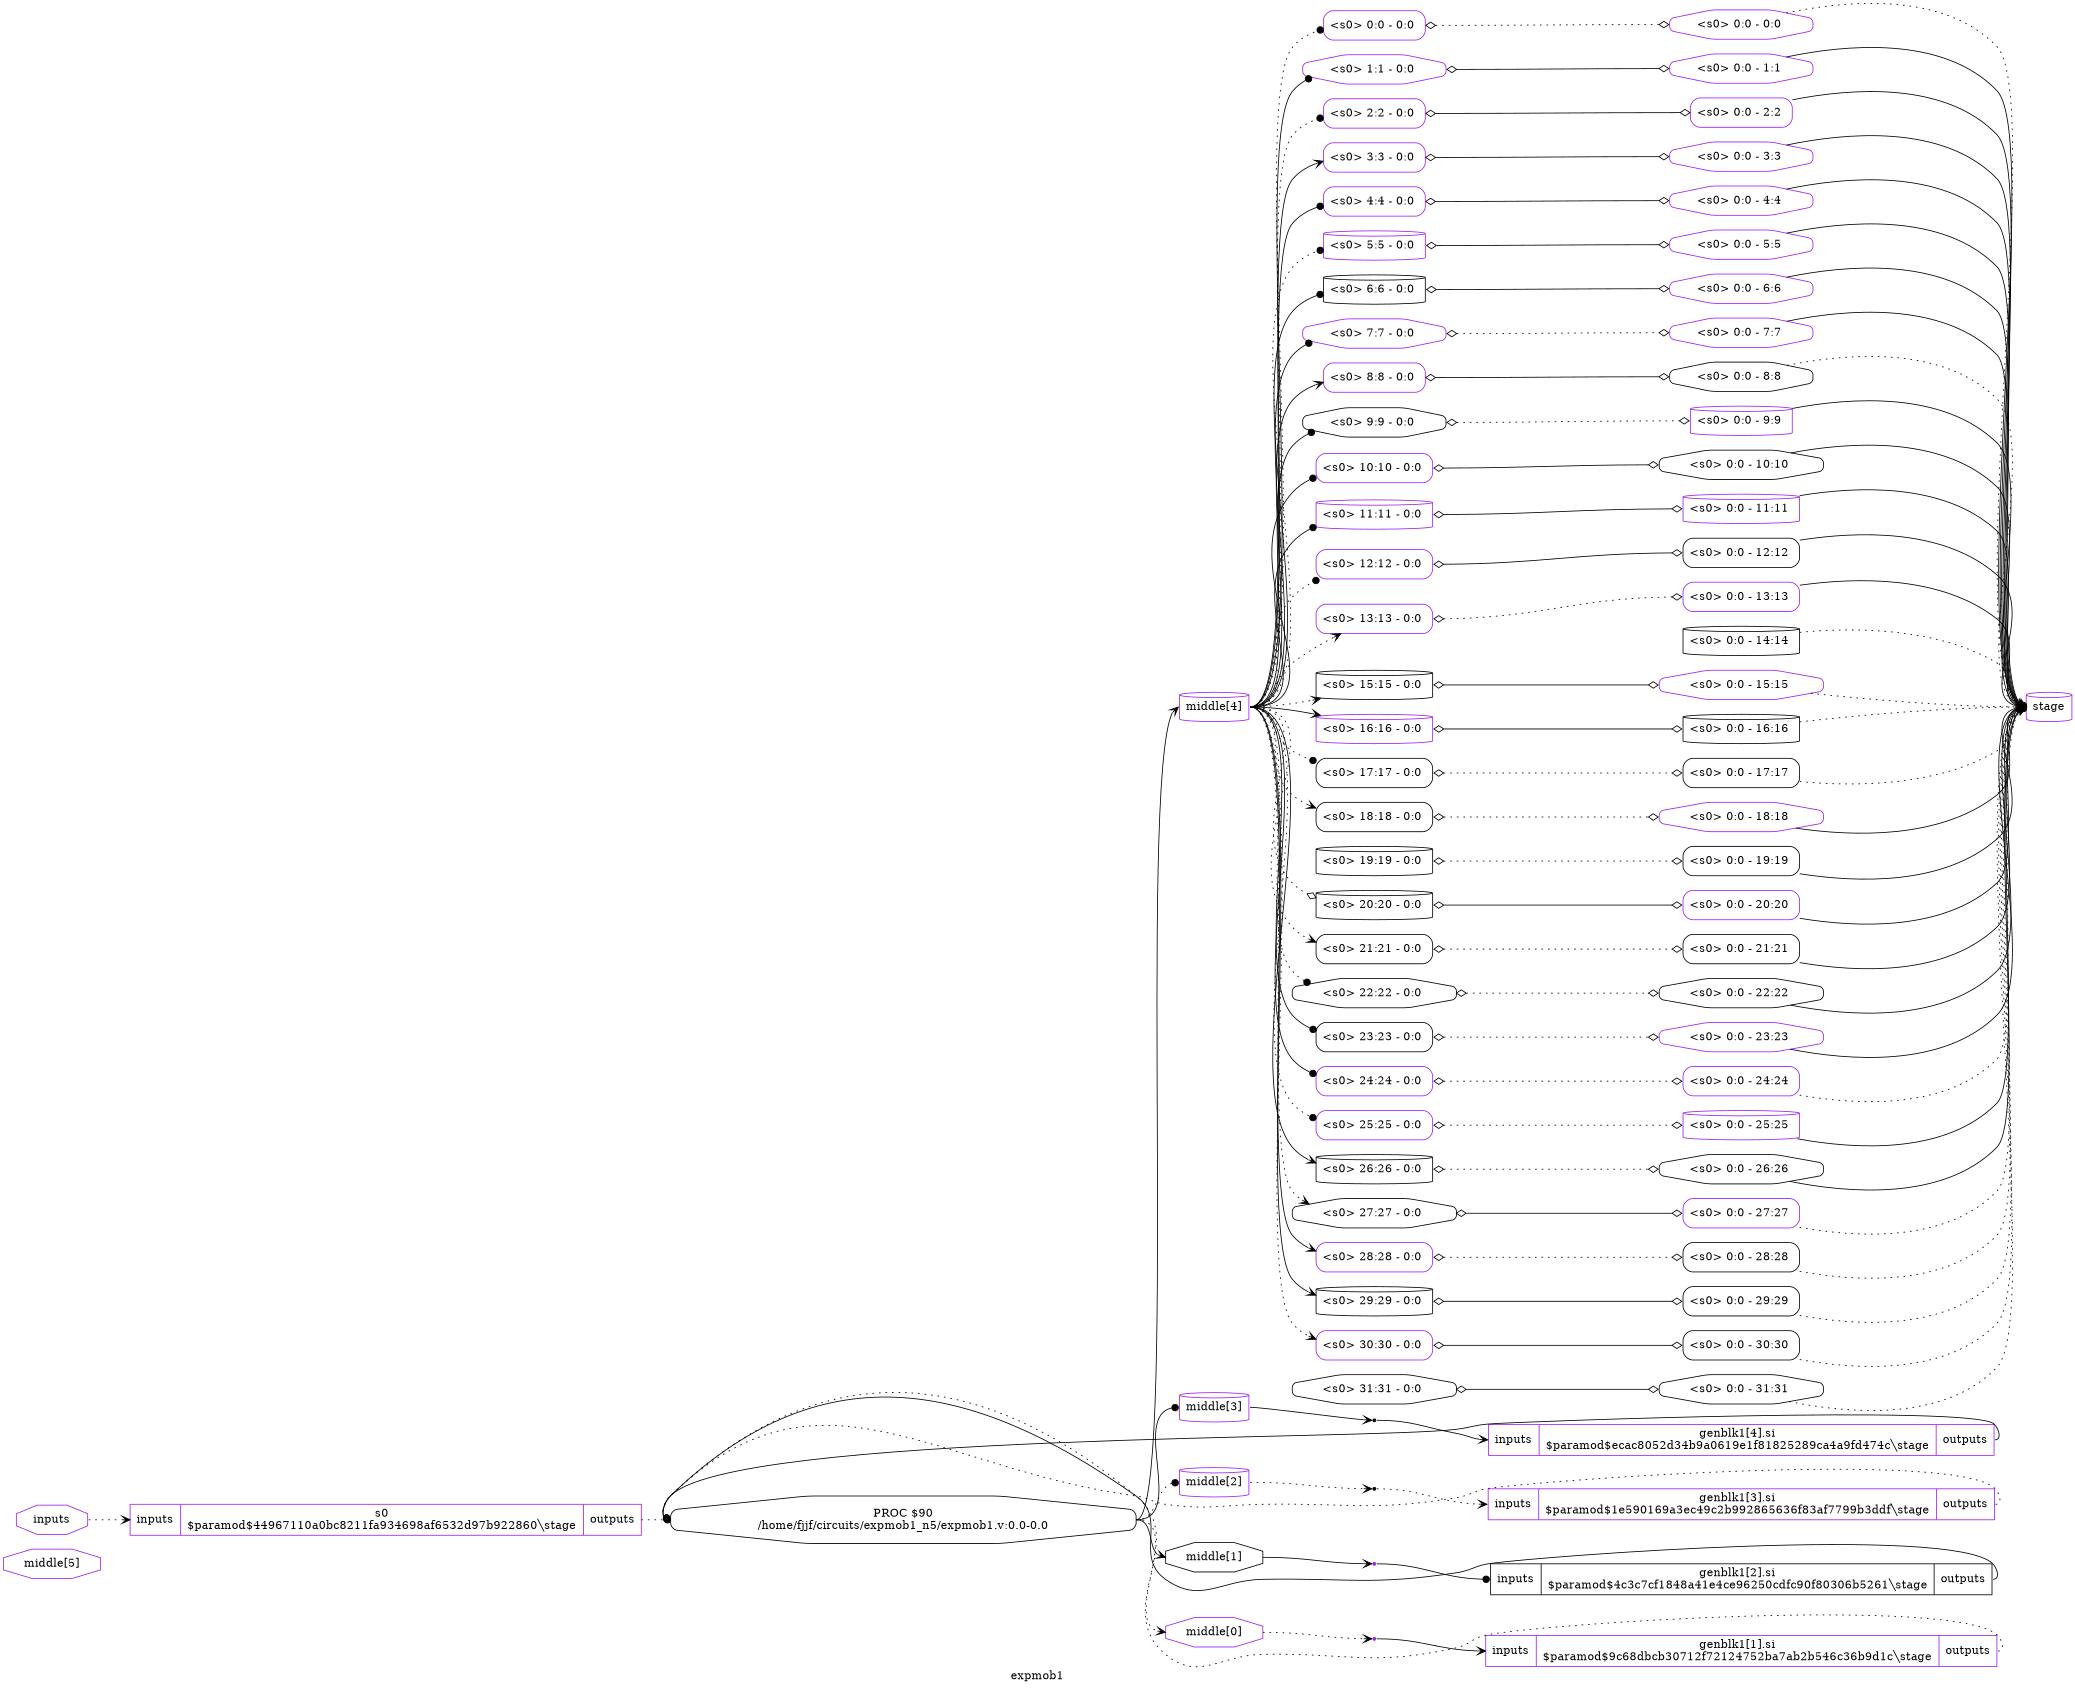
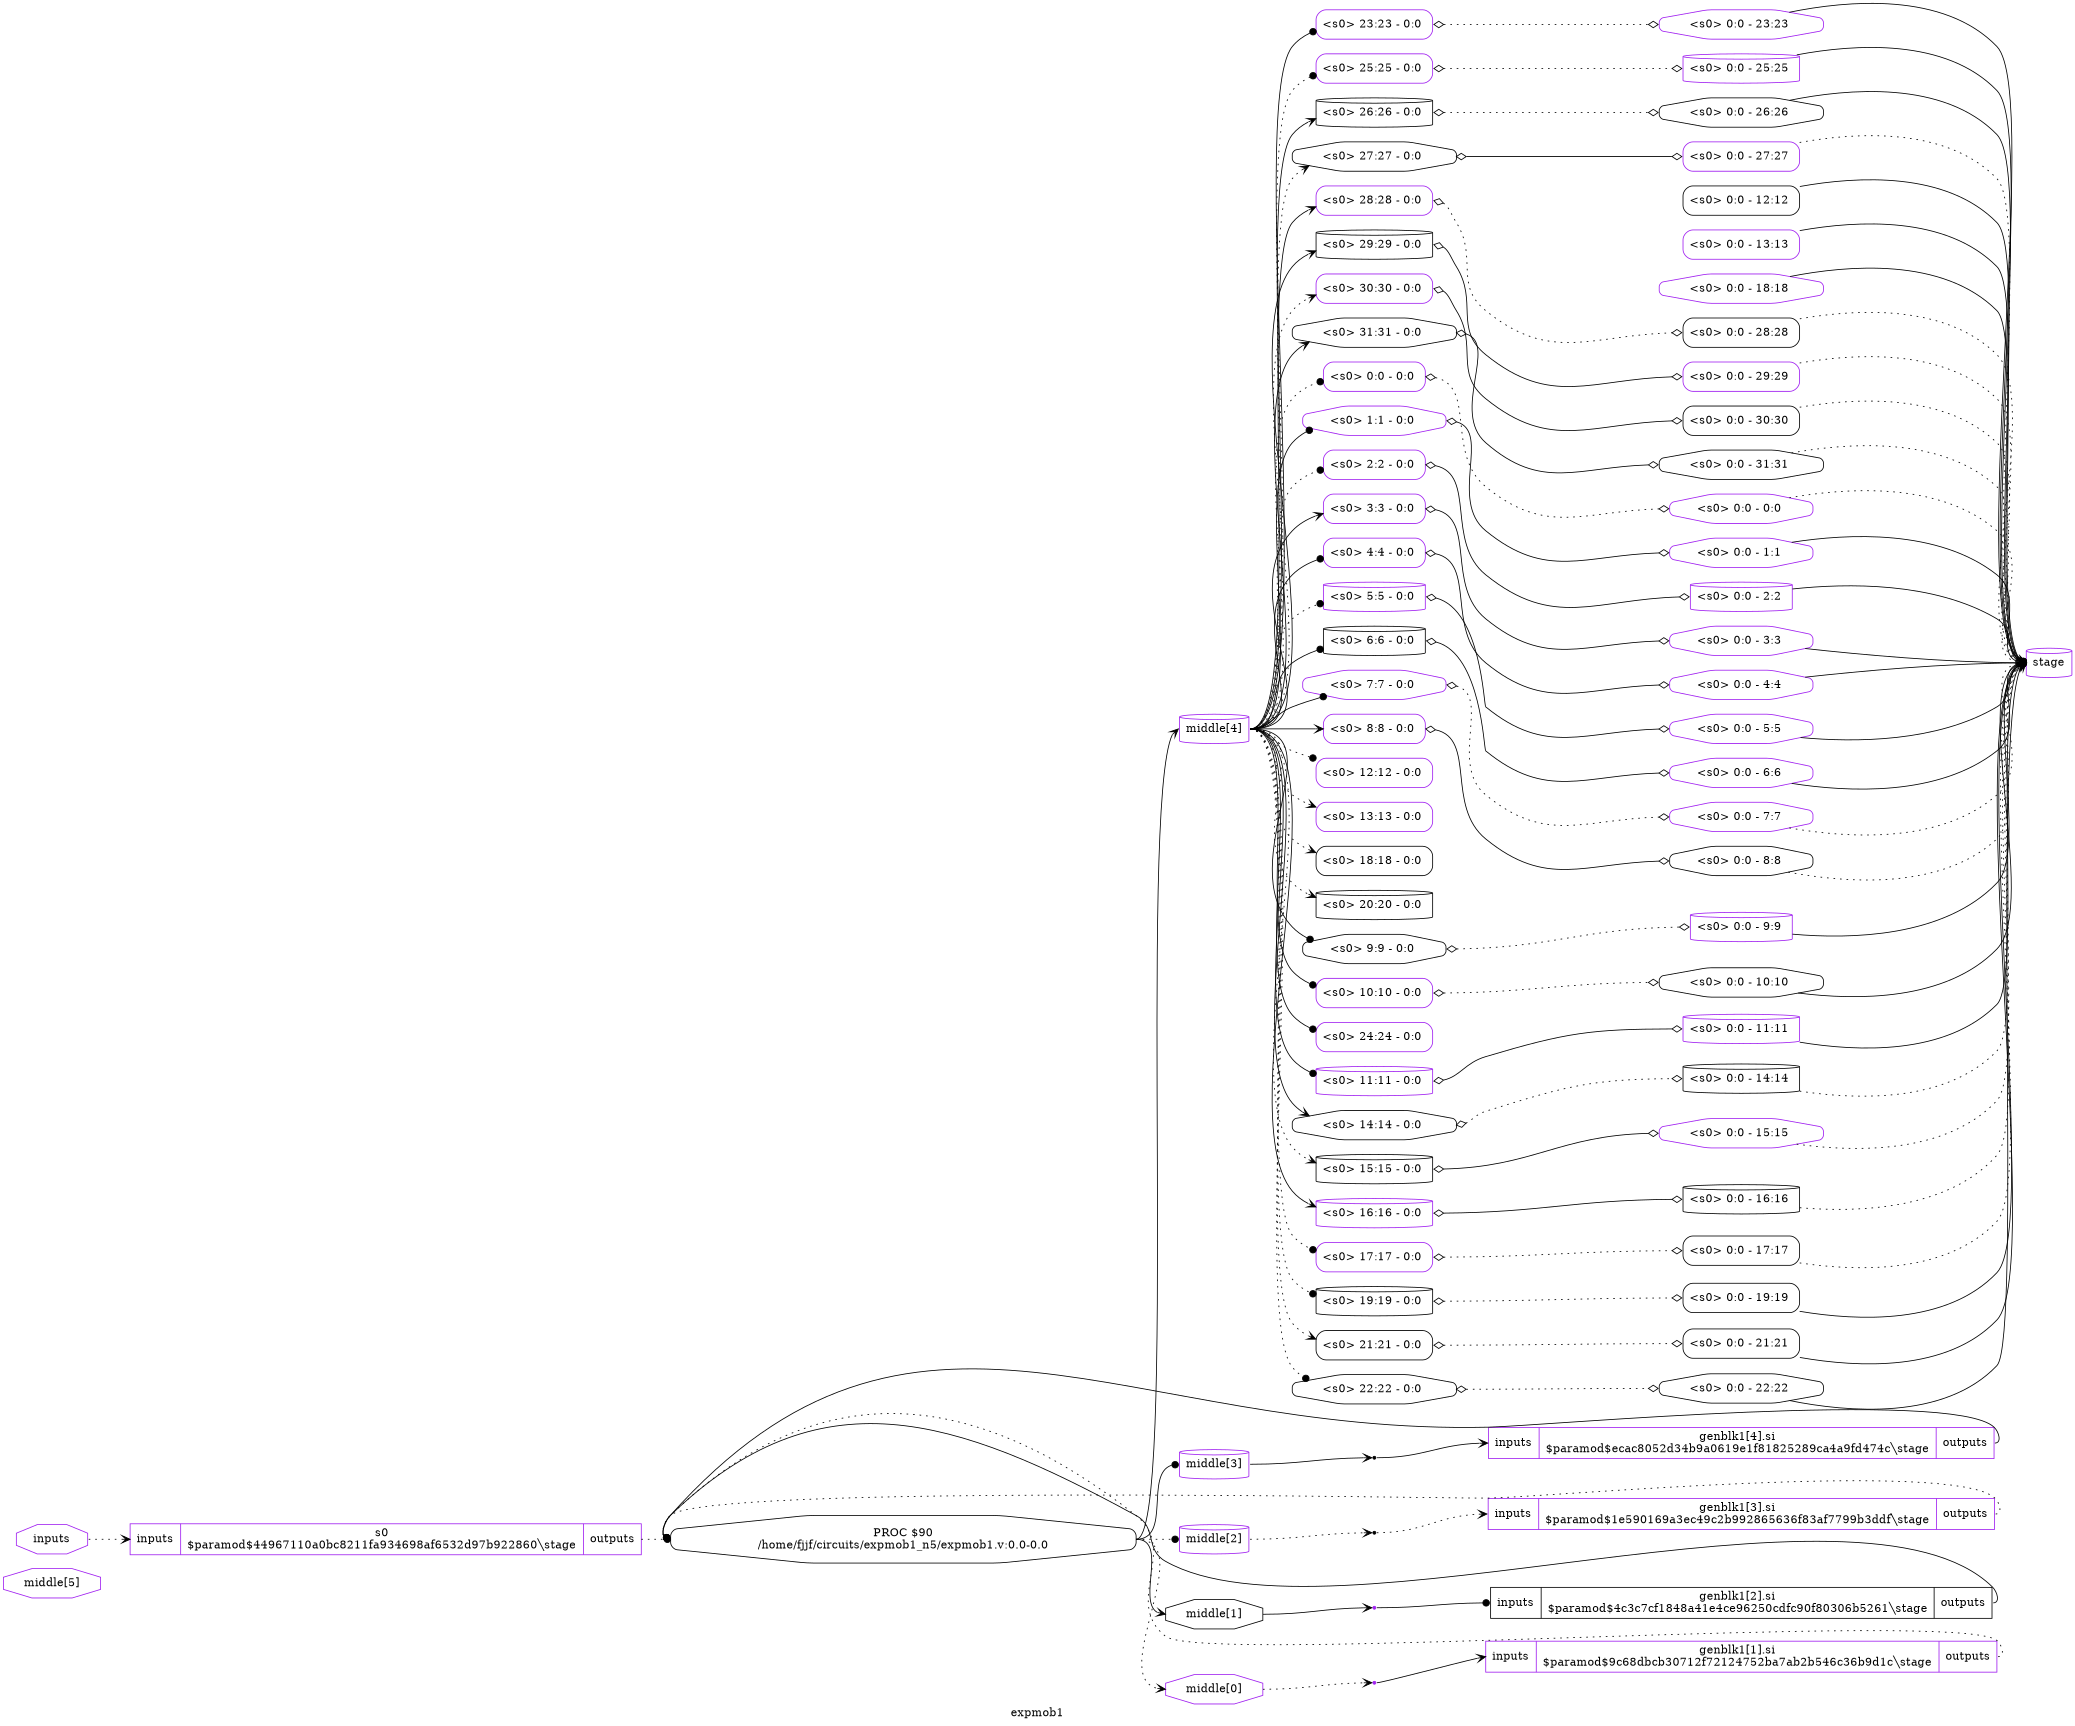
node "<s0> 0:0 - 2:2": shape box -> cylinder
edge "<s0> 0:0 - 7:7" -> "stage": style solid -> dotted
edge "<s0> 0:0 - 10:10" -- "<s0> 10:10 - 0:0": style solid -> dotted
edge "middle[4]" -> "<s0> 31:31 - 0:0": added
edge "<s0> 0:0 - 12:12" -- "<s0> 12:12 - 0:0": removed
edge "<s0> 0:0 - 13:13" -- "<s0> 13:13 - 0:0": removed
node "<s0> 17:17 - 0:0": color black -> purple
edge "middle[4]" -> "<s0> 20:20 - 0:0": arrowhead odiamond -> vee
edge "<s0> 18:18 - 0:0" -- "<s0> 0:0 - 18:18": removed
node "<s0> 0:0 - 20:20": removed
edge "middle[4]" -> "<s0> 19:19 - 0:0": added
node "<s0> 23:23 - 0:0": color black -> purple
node "<s0> 0:0 - 24:24": removed
node "<s0> 14:14 - 0:0": added
node "<s0> 0:0 - 29:29": color black -> purple
